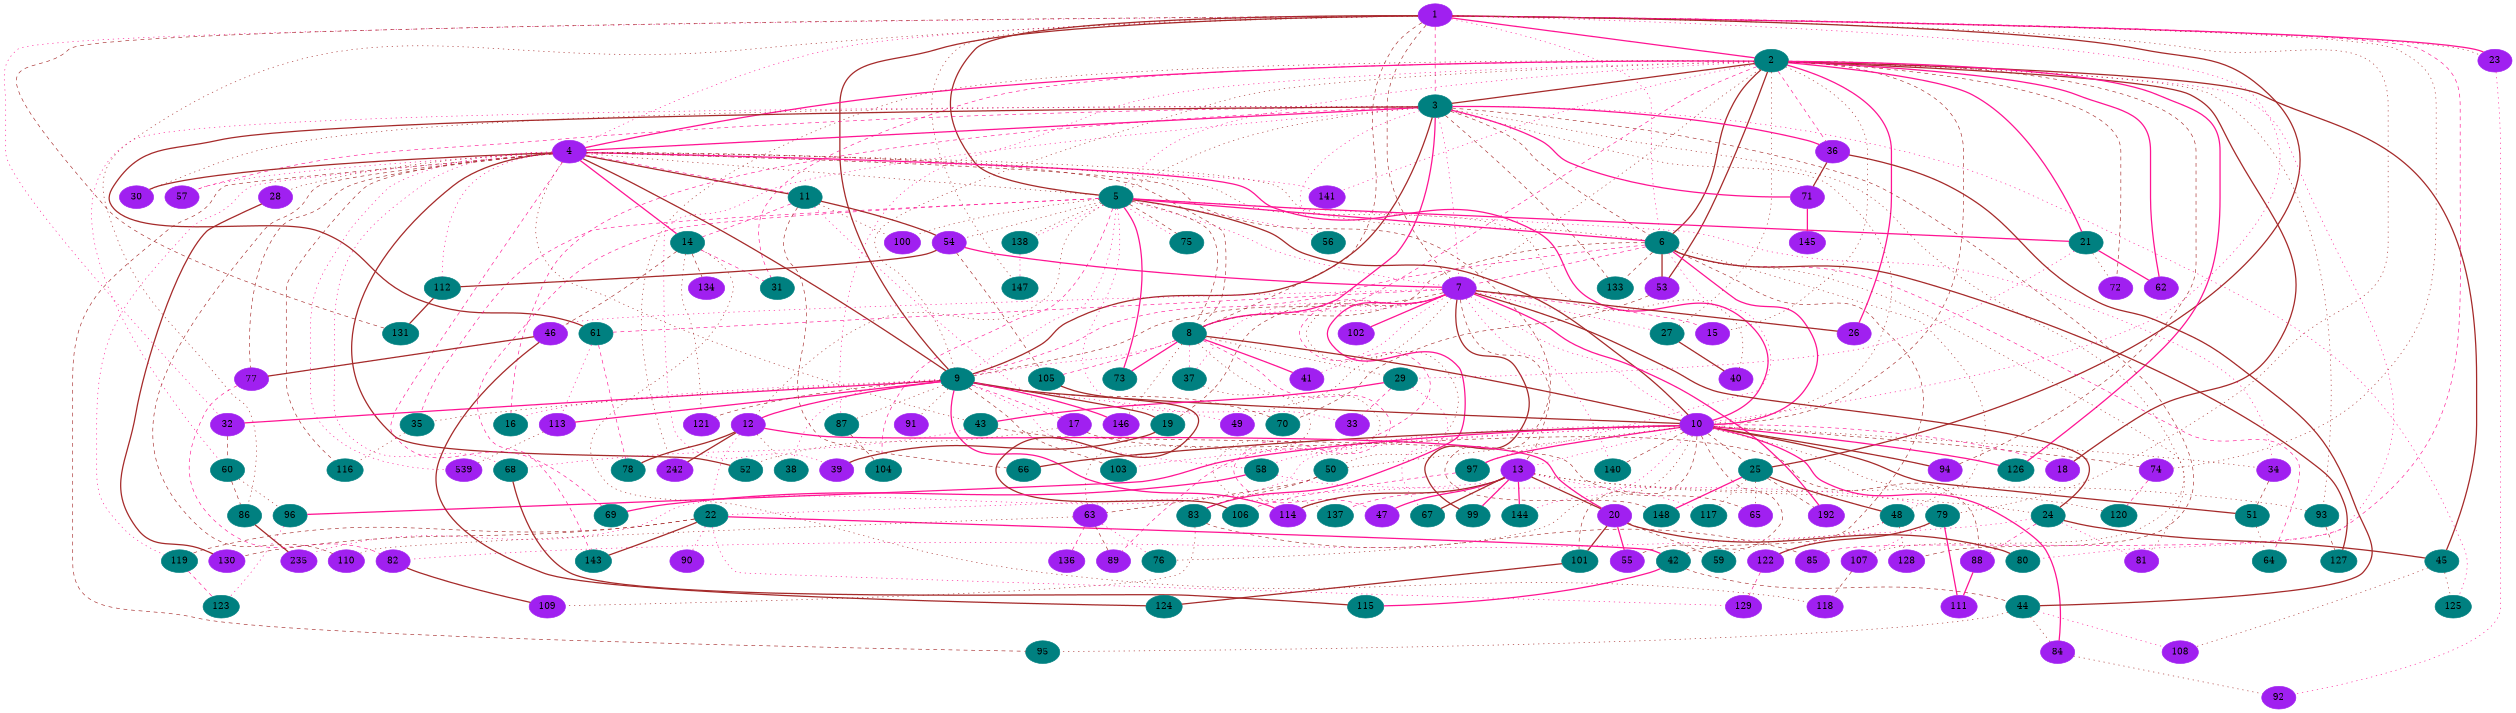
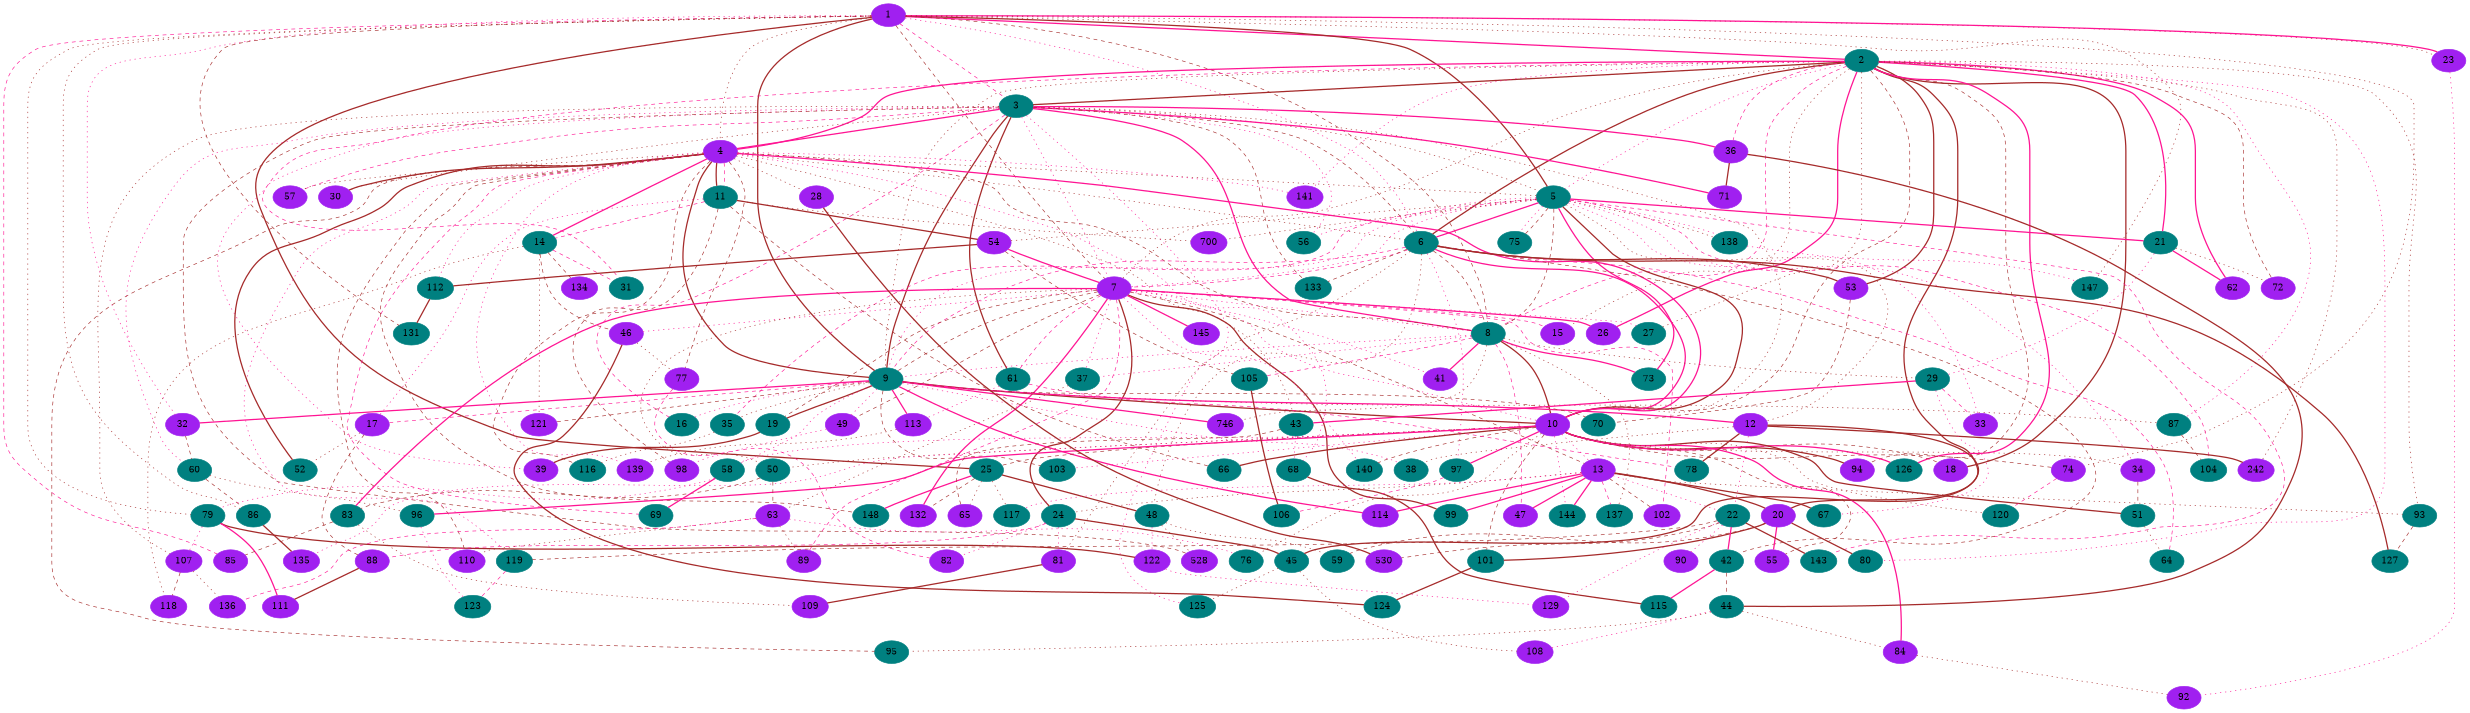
edge "1" -- "4": color deeppink -> brown
edge "1" -- "10": removed
edge "4" -- "57": color deeppink -> brown
edge "71" -- "145": now "7" -- "145"
node "100": label "100" -> "700"
edge "7" -- "102": style bold -> dashed
edge "7" -- "26": color brown -> deeppink
edge "46" -- "77": style bold -> dotted
edge "7" -- "49": style dotted -> dashed
node "40": removed
node "91": removed
node "146": label "146" -> "746"
edge "10" -- "18": color deeppink -> brown
edge "12" -- "20": color deeppink -> brown
node "539": label "539" -> "139"
node "98": added
edge "13" -- "102": added
edge "13" -- "114": color brown -> deeppink
node "192": label "192" -> "132"
edge "63" -- "89": style dashed -> dotted
node "130": label "130" -> "530"
node "235": label "235" -> "135"
node "128": label "128" -> "528"
edge "122" -- "129": style dashed -> dotted
edge "107" -- "136": added
edge "88" -- "111": color deeppink -> brown
edge "82" -- "109": now "81" -- "109"
